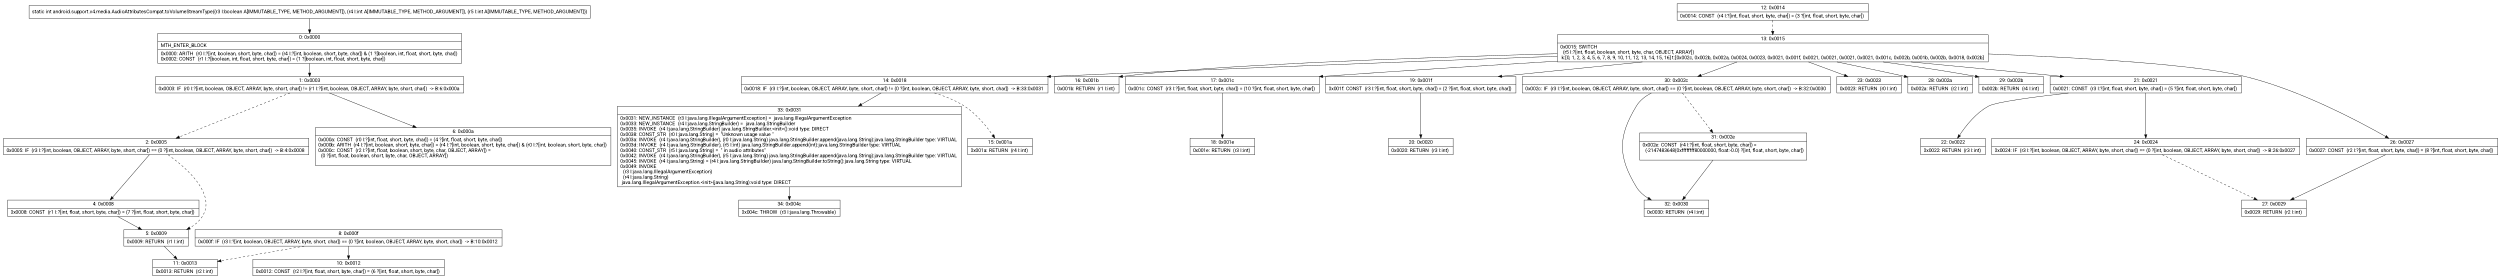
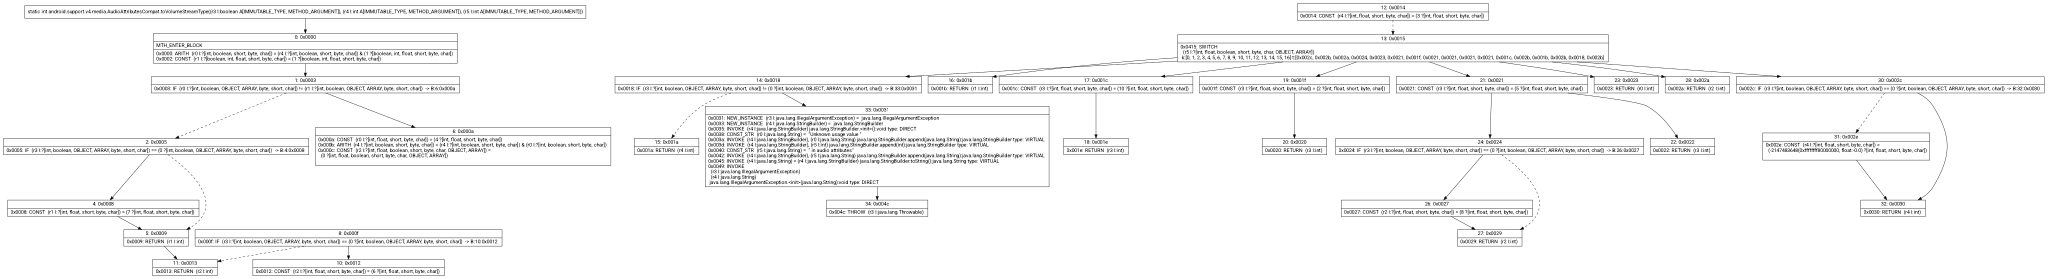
node "13: 0x0015": text "0x0015: SWITCH" -> "0x0415: SWITCH"
edge "13: 0x0015" -> "26: 0x0027": now "24: 0x0024" -> "26: 0x0027"
node "29: 0x002b": removed
